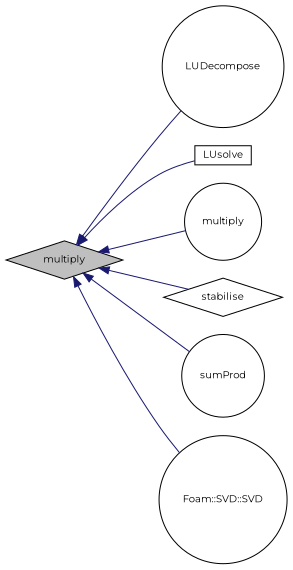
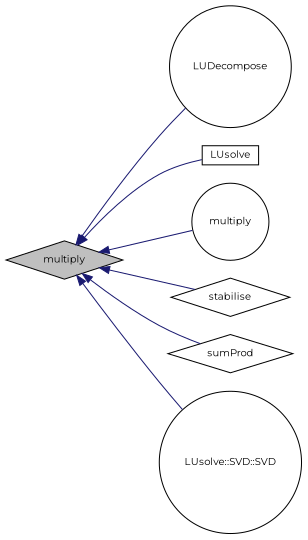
node "sumProd": shape circle -> diamond
node "Foam::SVD::SVD": label "Foam::SVD::SVD" -> "LUsolve::SVD::SVD"
